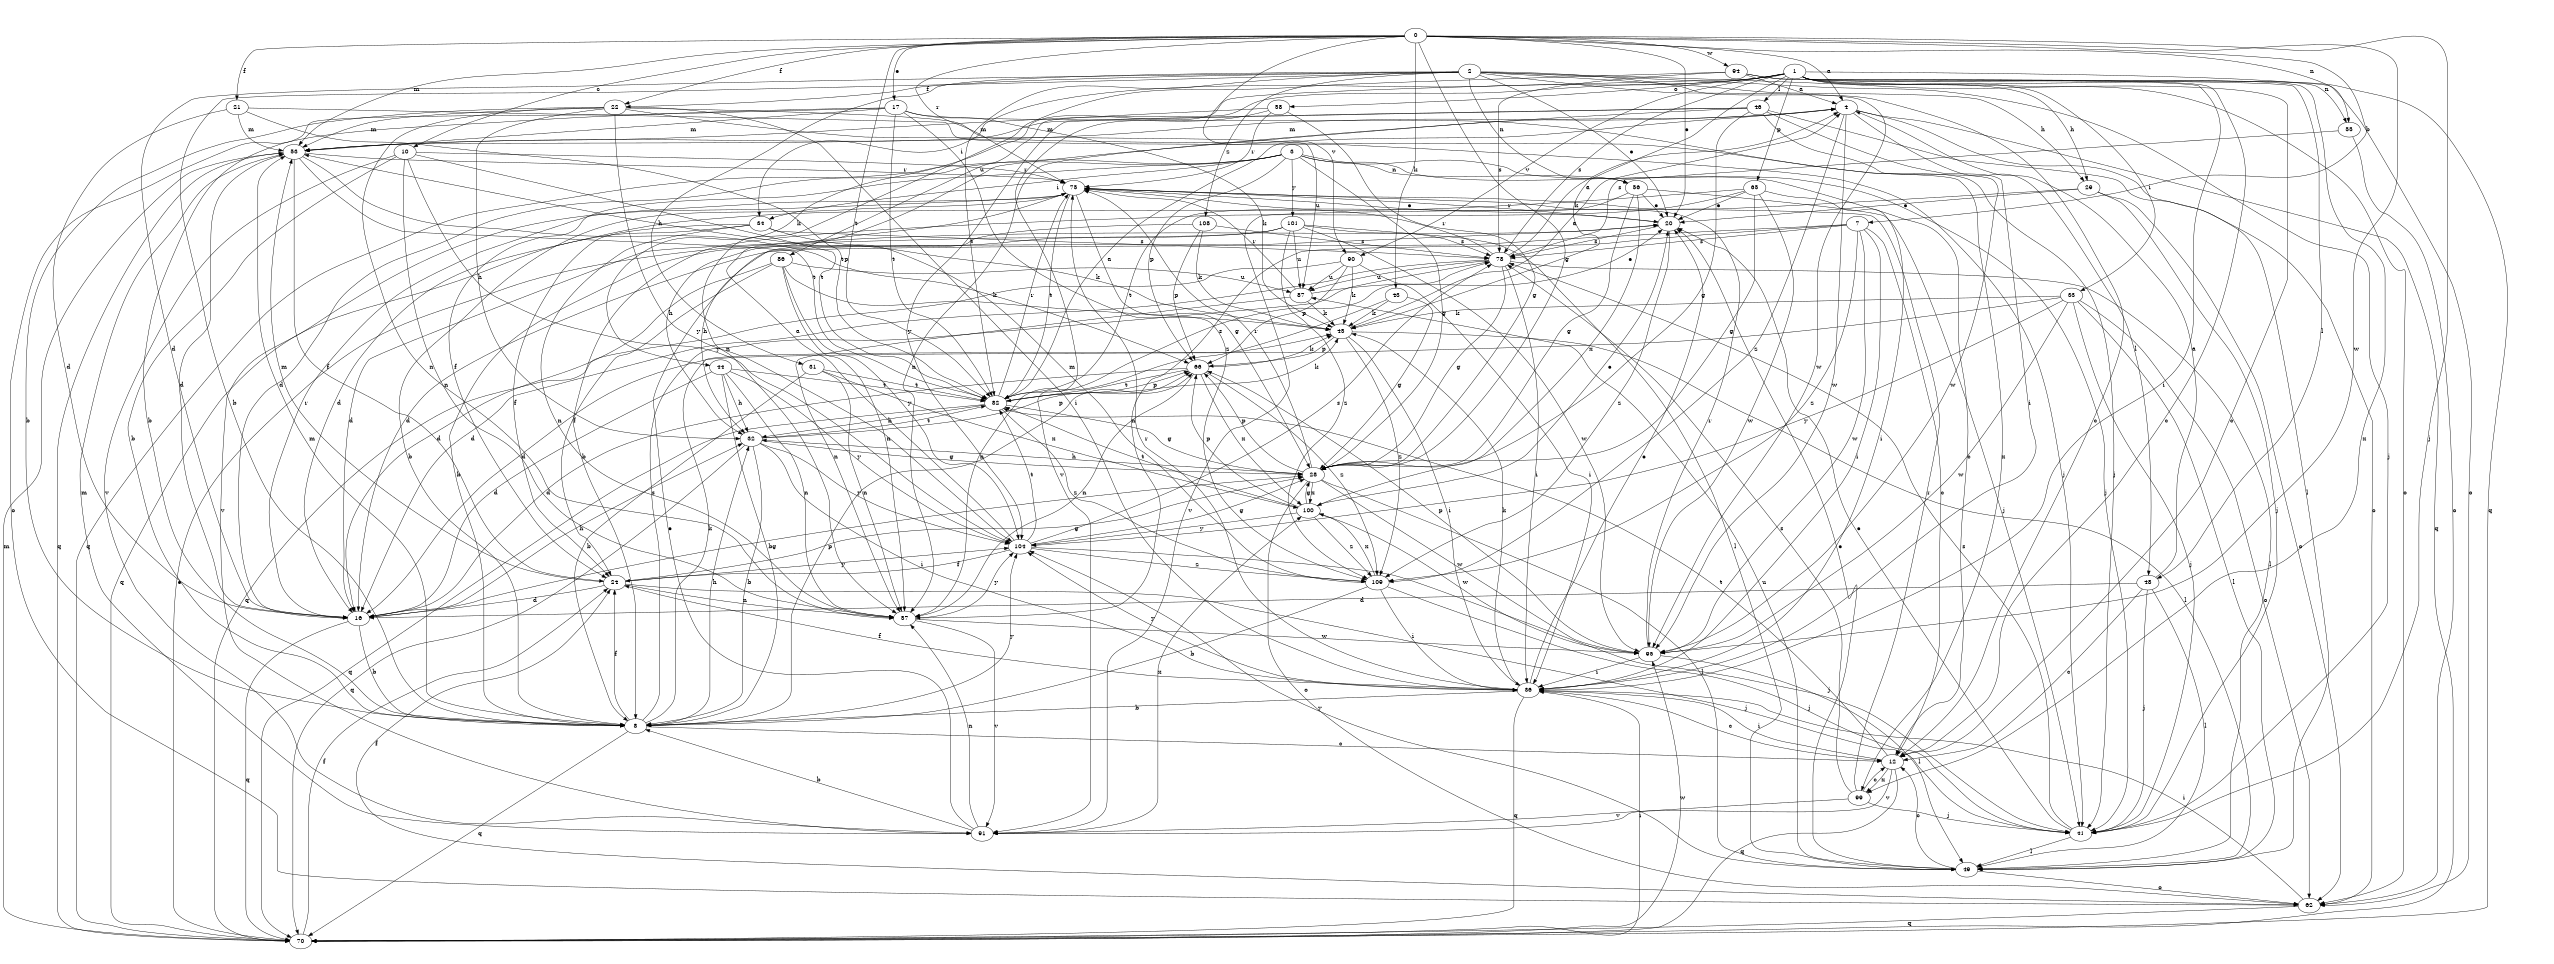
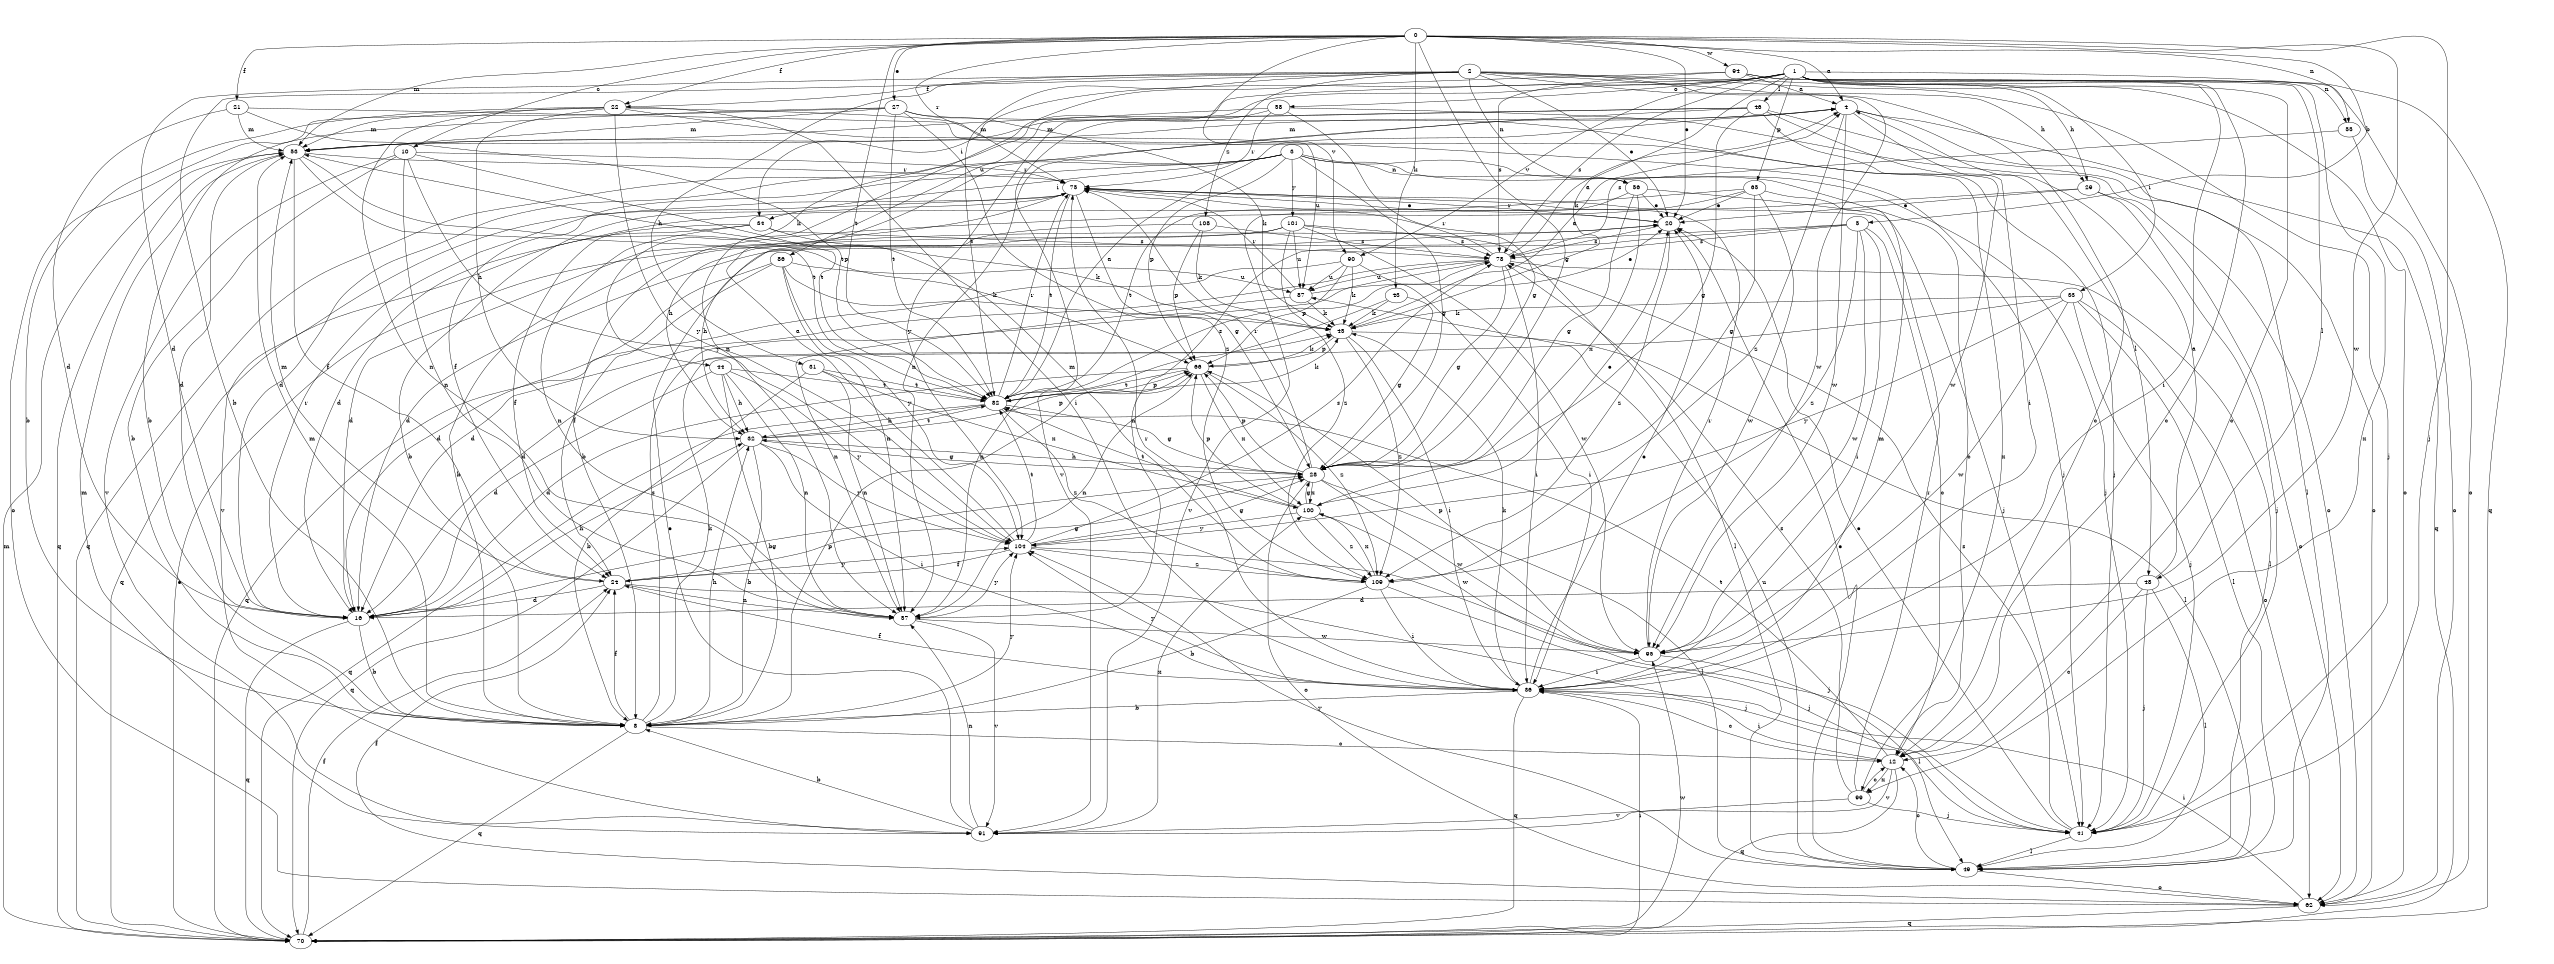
node "17": label "17" -> "27"
edge "58" -> "62": added, label "o"
node "7": label "7" -> "5"
edge "65" -> "36": label "i" -> "m"
